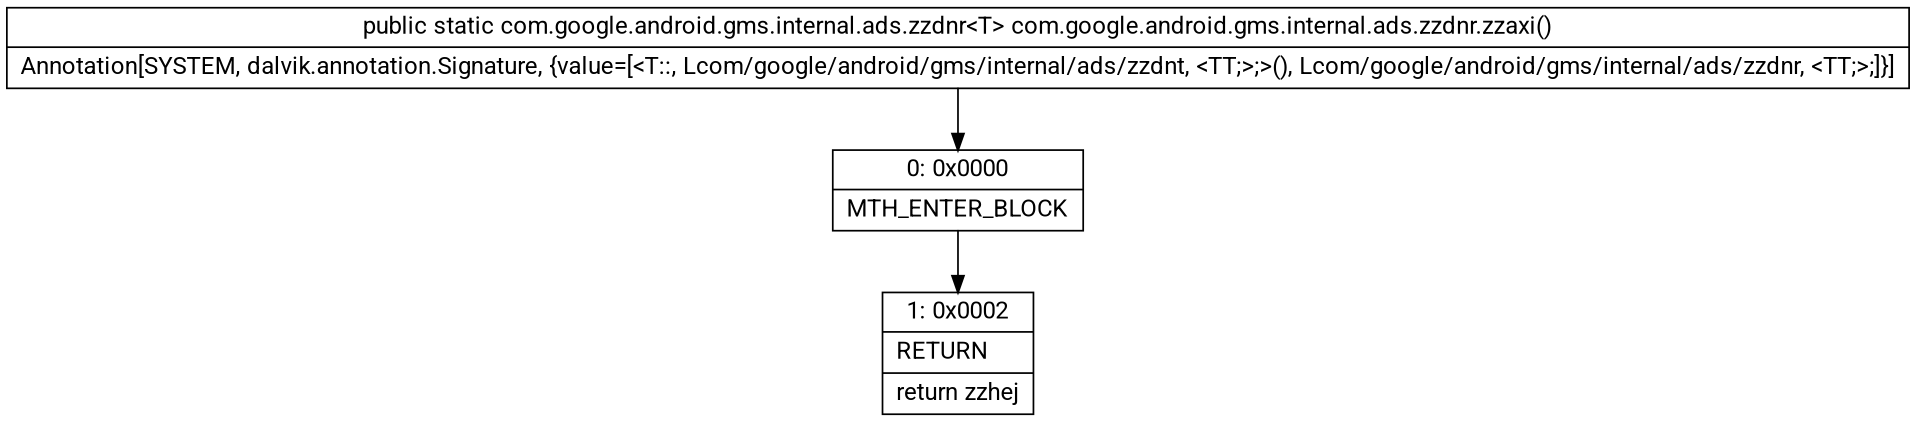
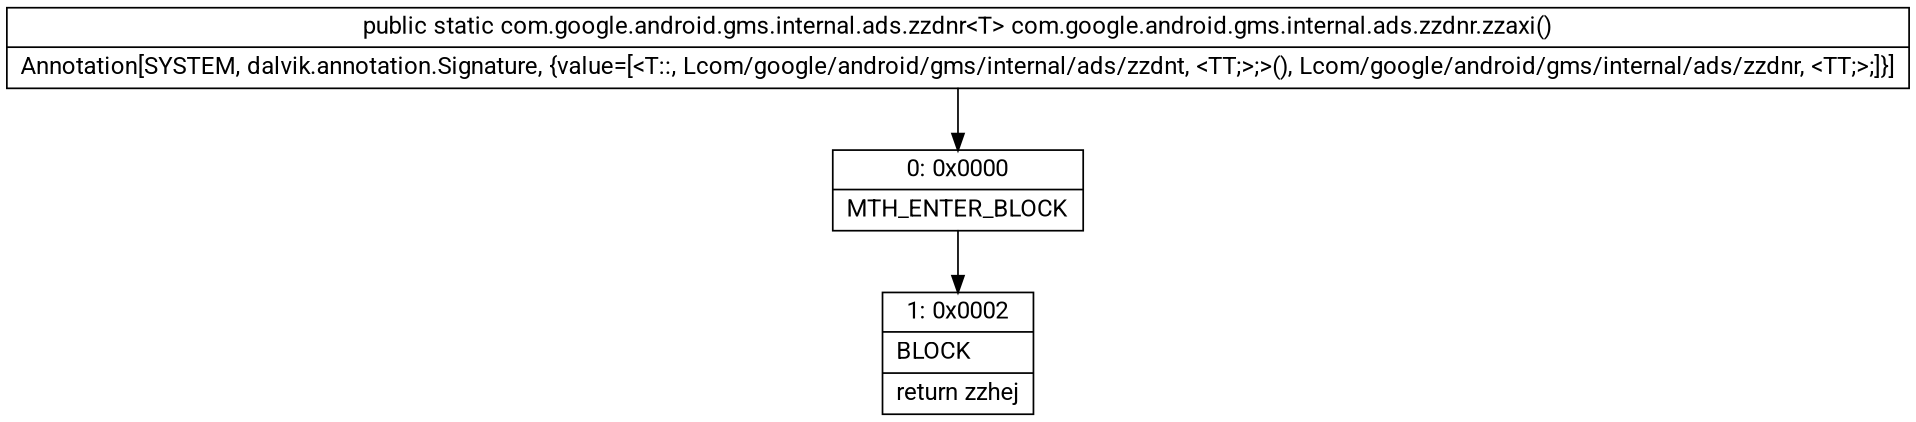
node "1: 0x0002": text "RETURN" -> "BLOCK"
